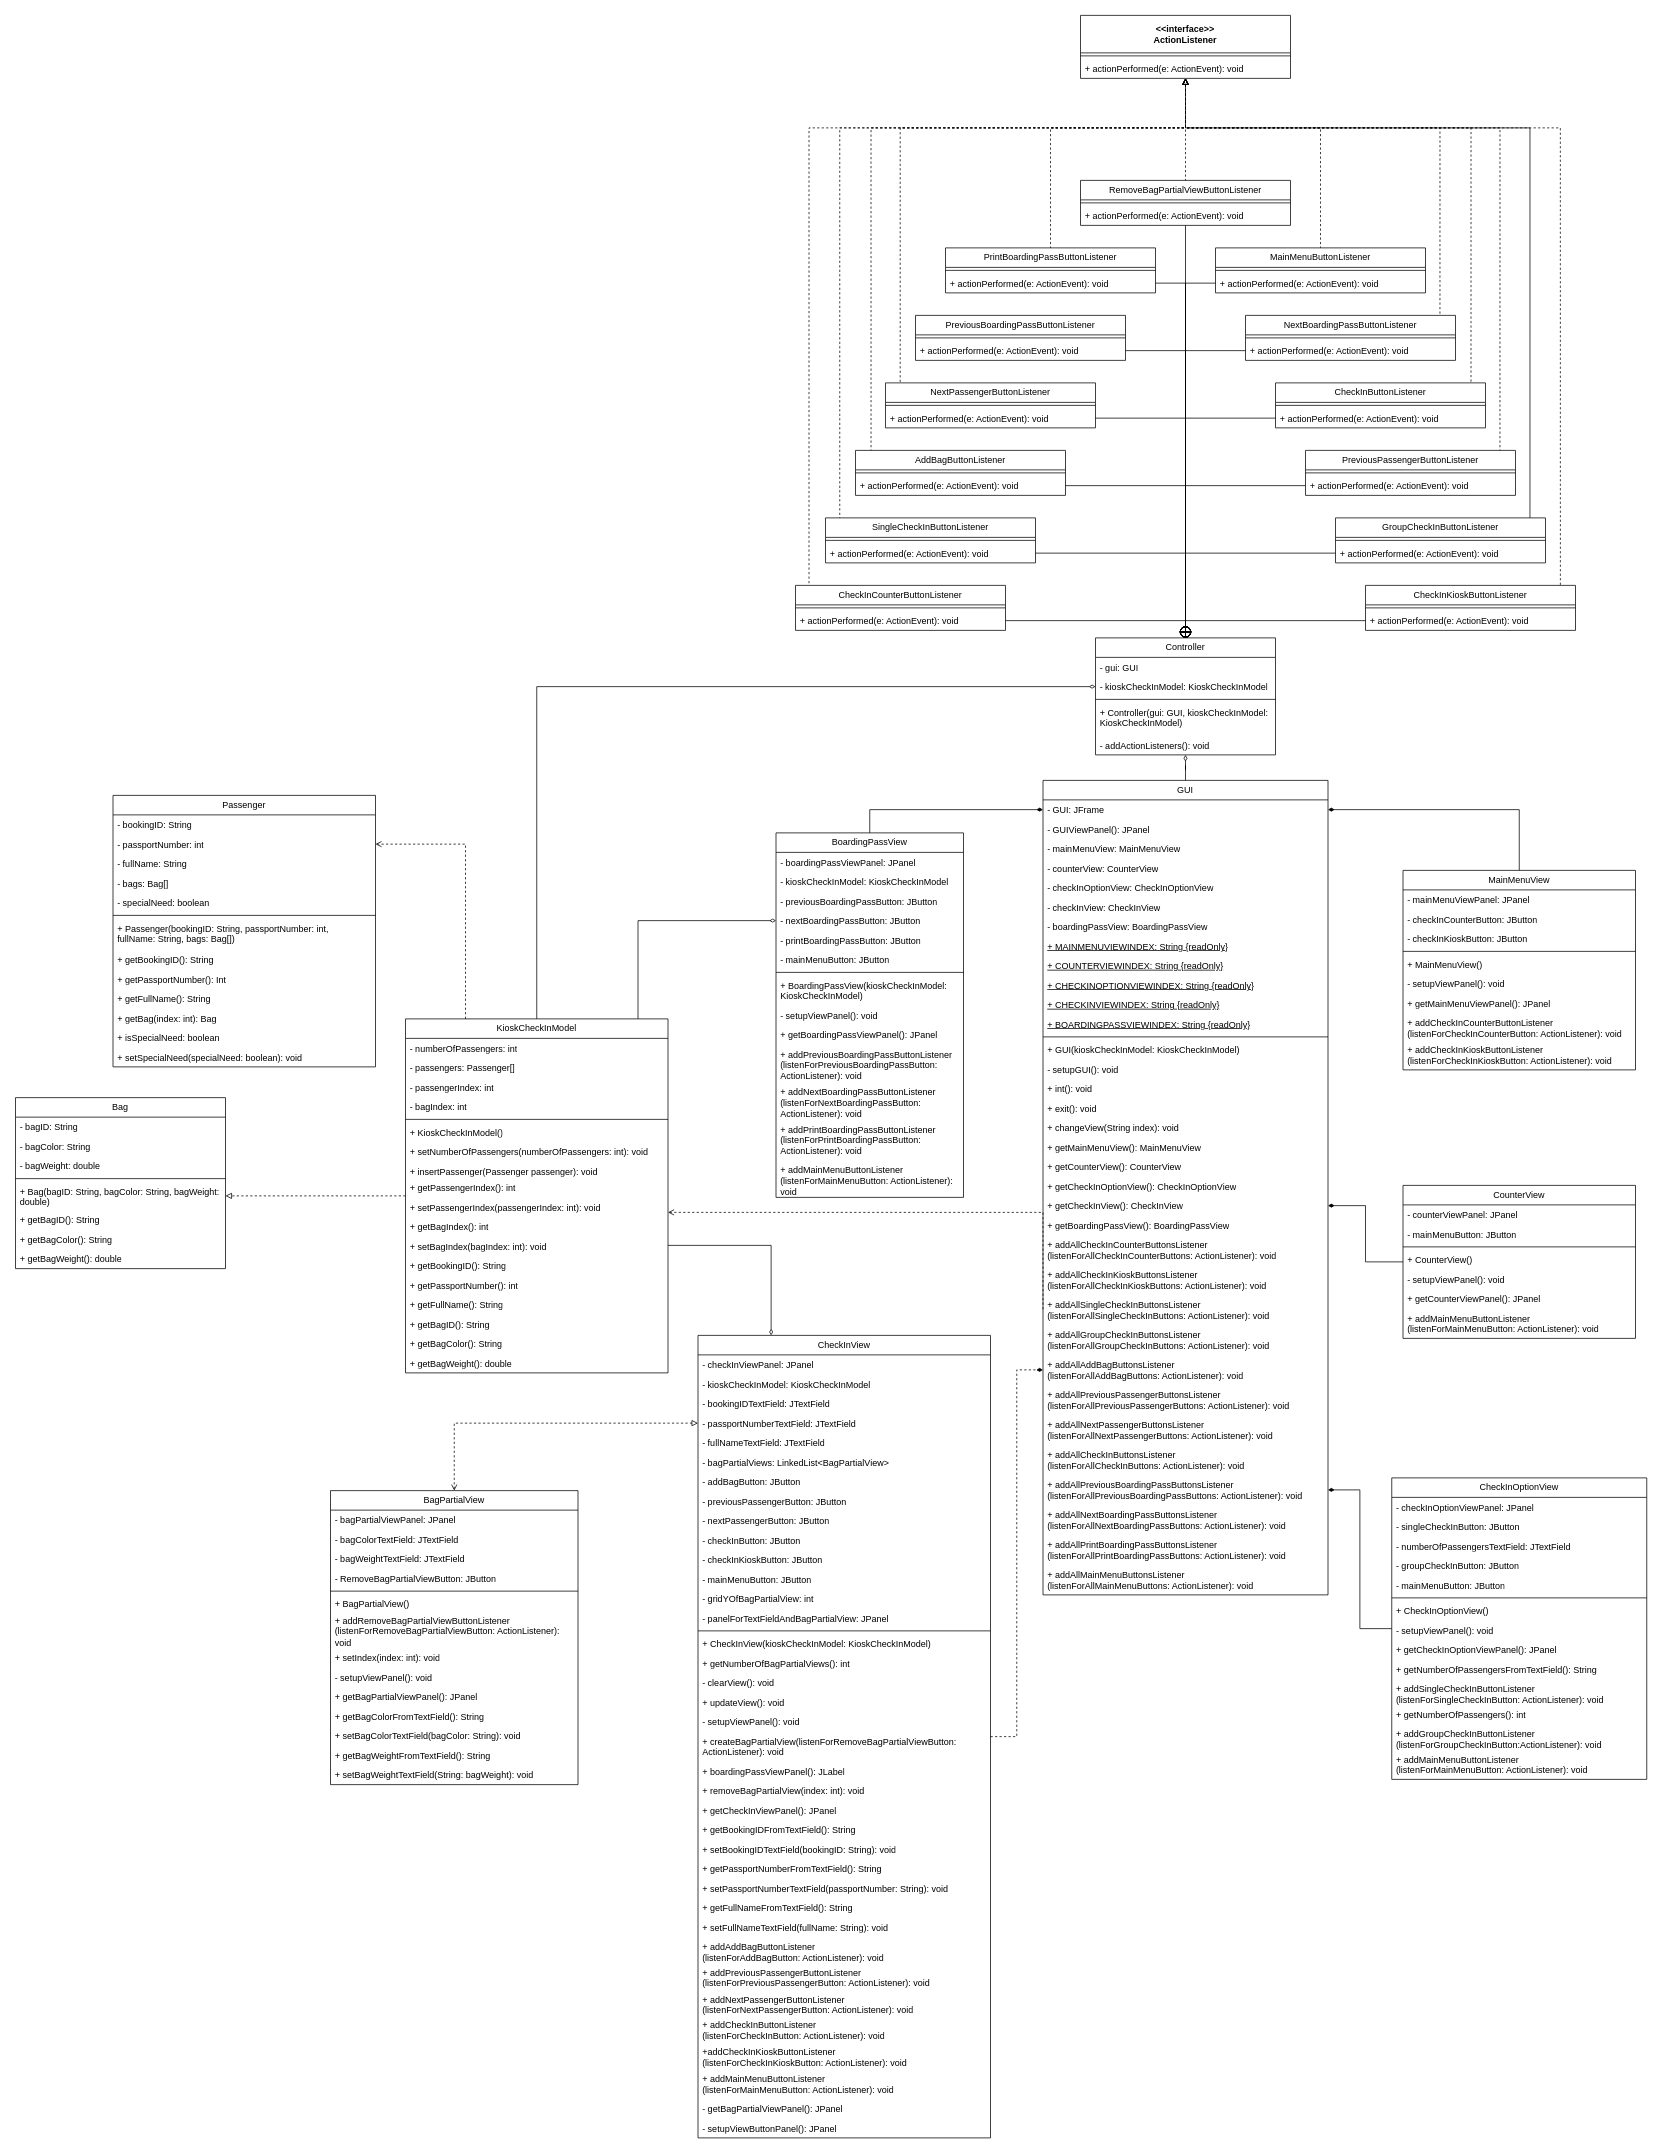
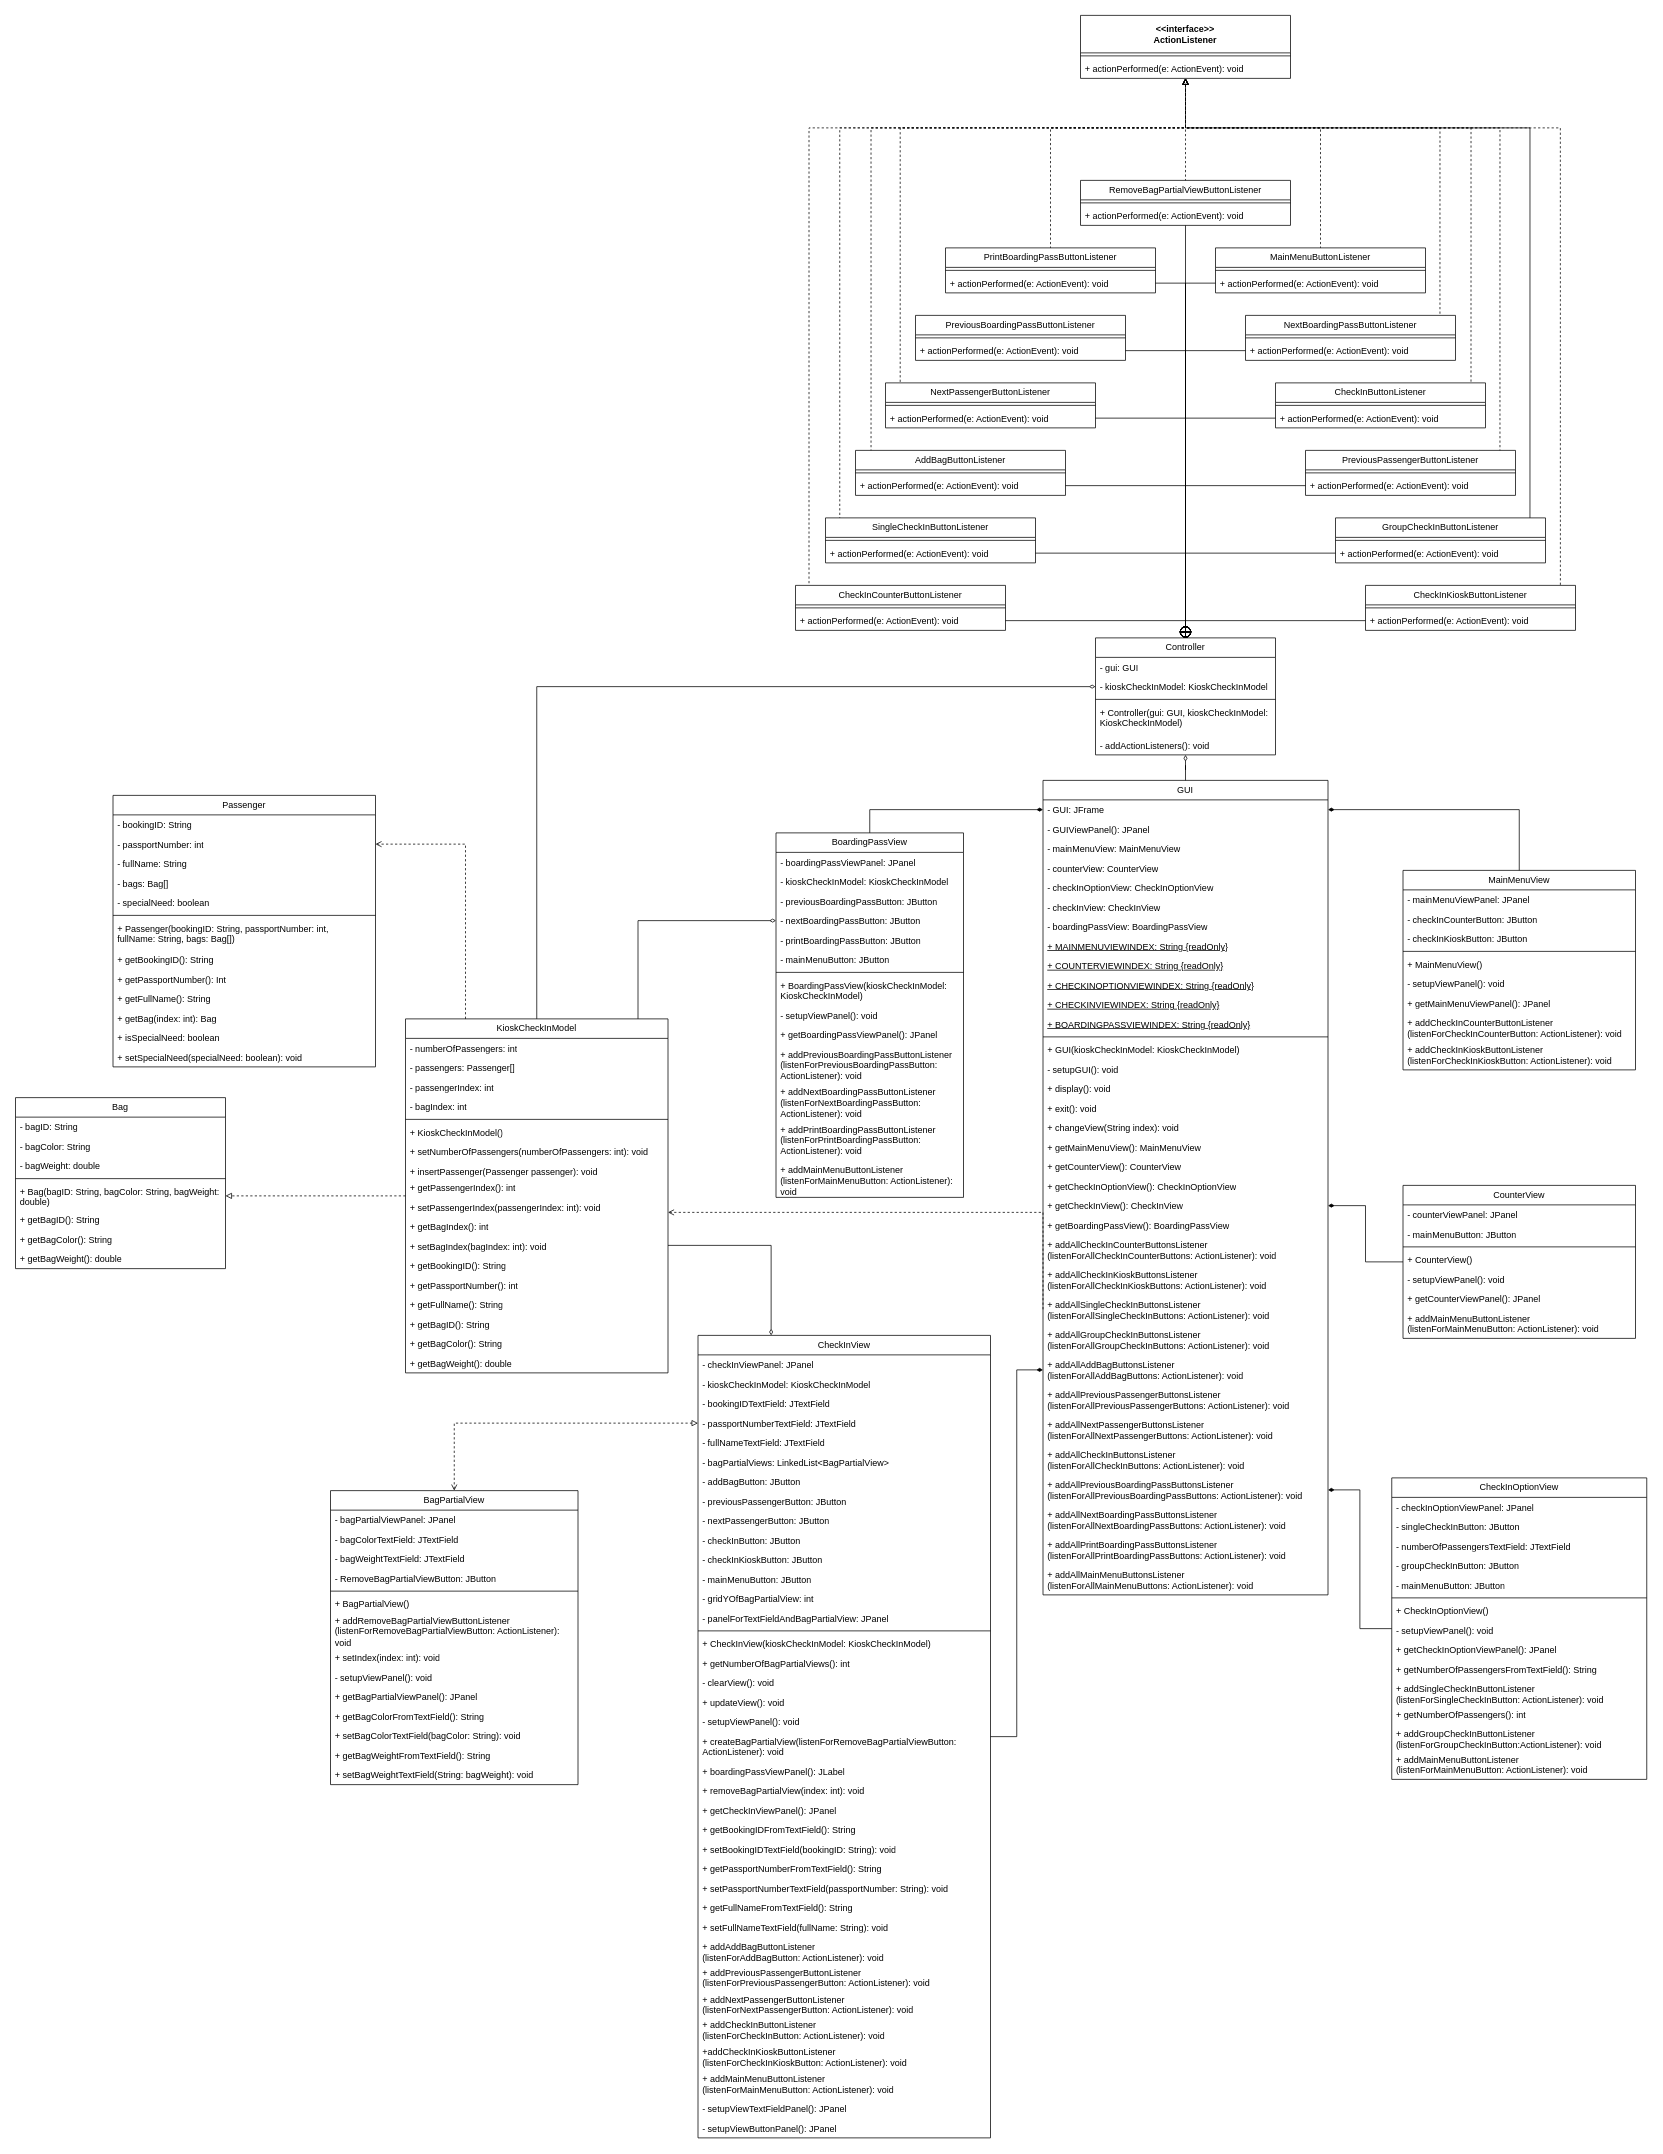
node "+ int(): void": label "+ int(): void" -> "+ display(): void"
edge "CheckInView" -> "+ addAllAddBagButtonsListener (listenForAllAddBagButtons: ActionListener): void": style dashed -> solid
node "- getBagPartialViewPanel(): JPanel": label "- getBagPartialViewPanel(): JPanel" -> "- setupViewTextFieldPanel(): JPanel"
